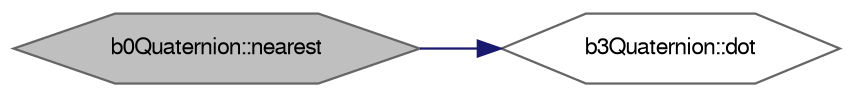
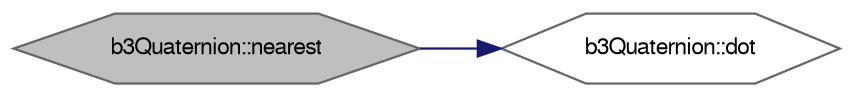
node "b0Quaternion::nearest": label "b0Quaternion::nearest" -> "b3Quaternion::nearest"
